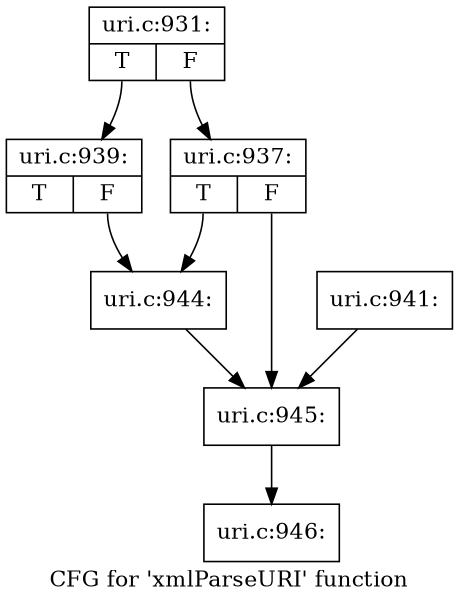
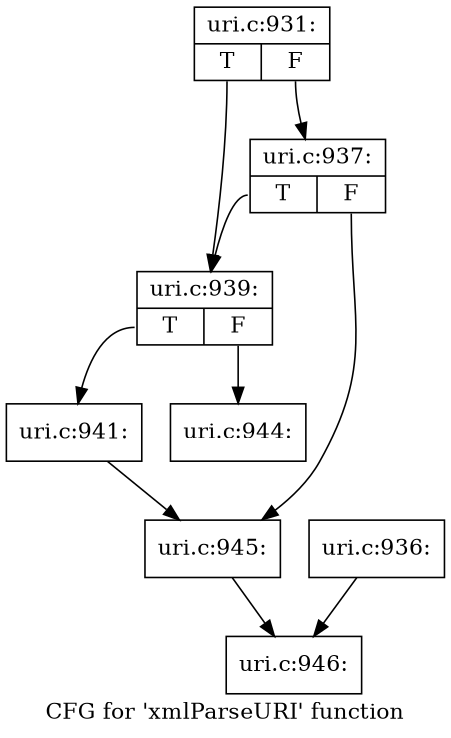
edge "uri.c:937:" -> "uri.c:944:": now "uri.c:937:" -> "uri.c:939:"
edge "uri.c:939:" -> "uri.c:941:": added
edge "uri.c:944:" -> "uri.c:945:": removed
node "uri.c:936:": added
